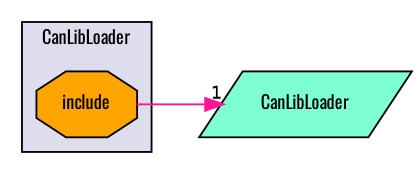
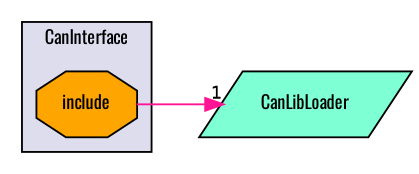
cluster "CanLibLoader": label "CanLibLoader" -> "CanInterface"
